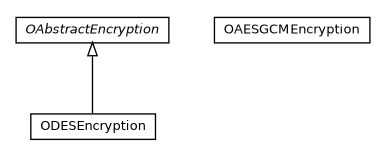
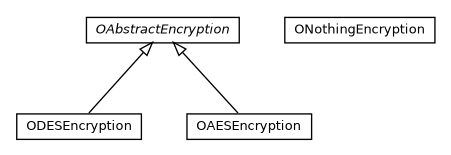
node "OAESGCMEncryption": removed
node "ONothingEncryption": added
node "OAESEncryption": added
